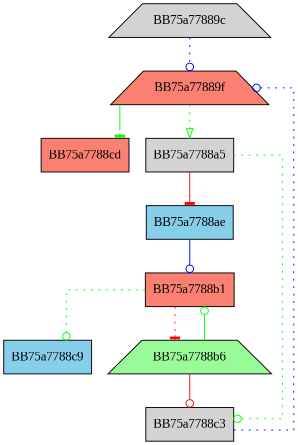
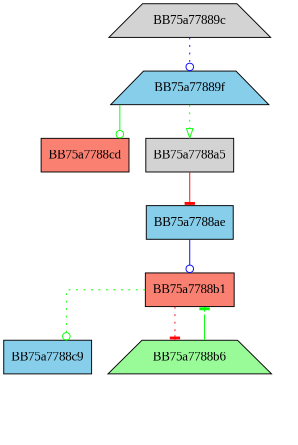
node "BB75a77889f": fillcolor salmon -> skyblue
edge "BB75a77889f" -> "BB75a7788cd": arrowhead tee -> odot
edge "BB75a7788b6" -> "BB75a7788b1": arrowhead odot -> tee
node "BB75a7788c3": removed
